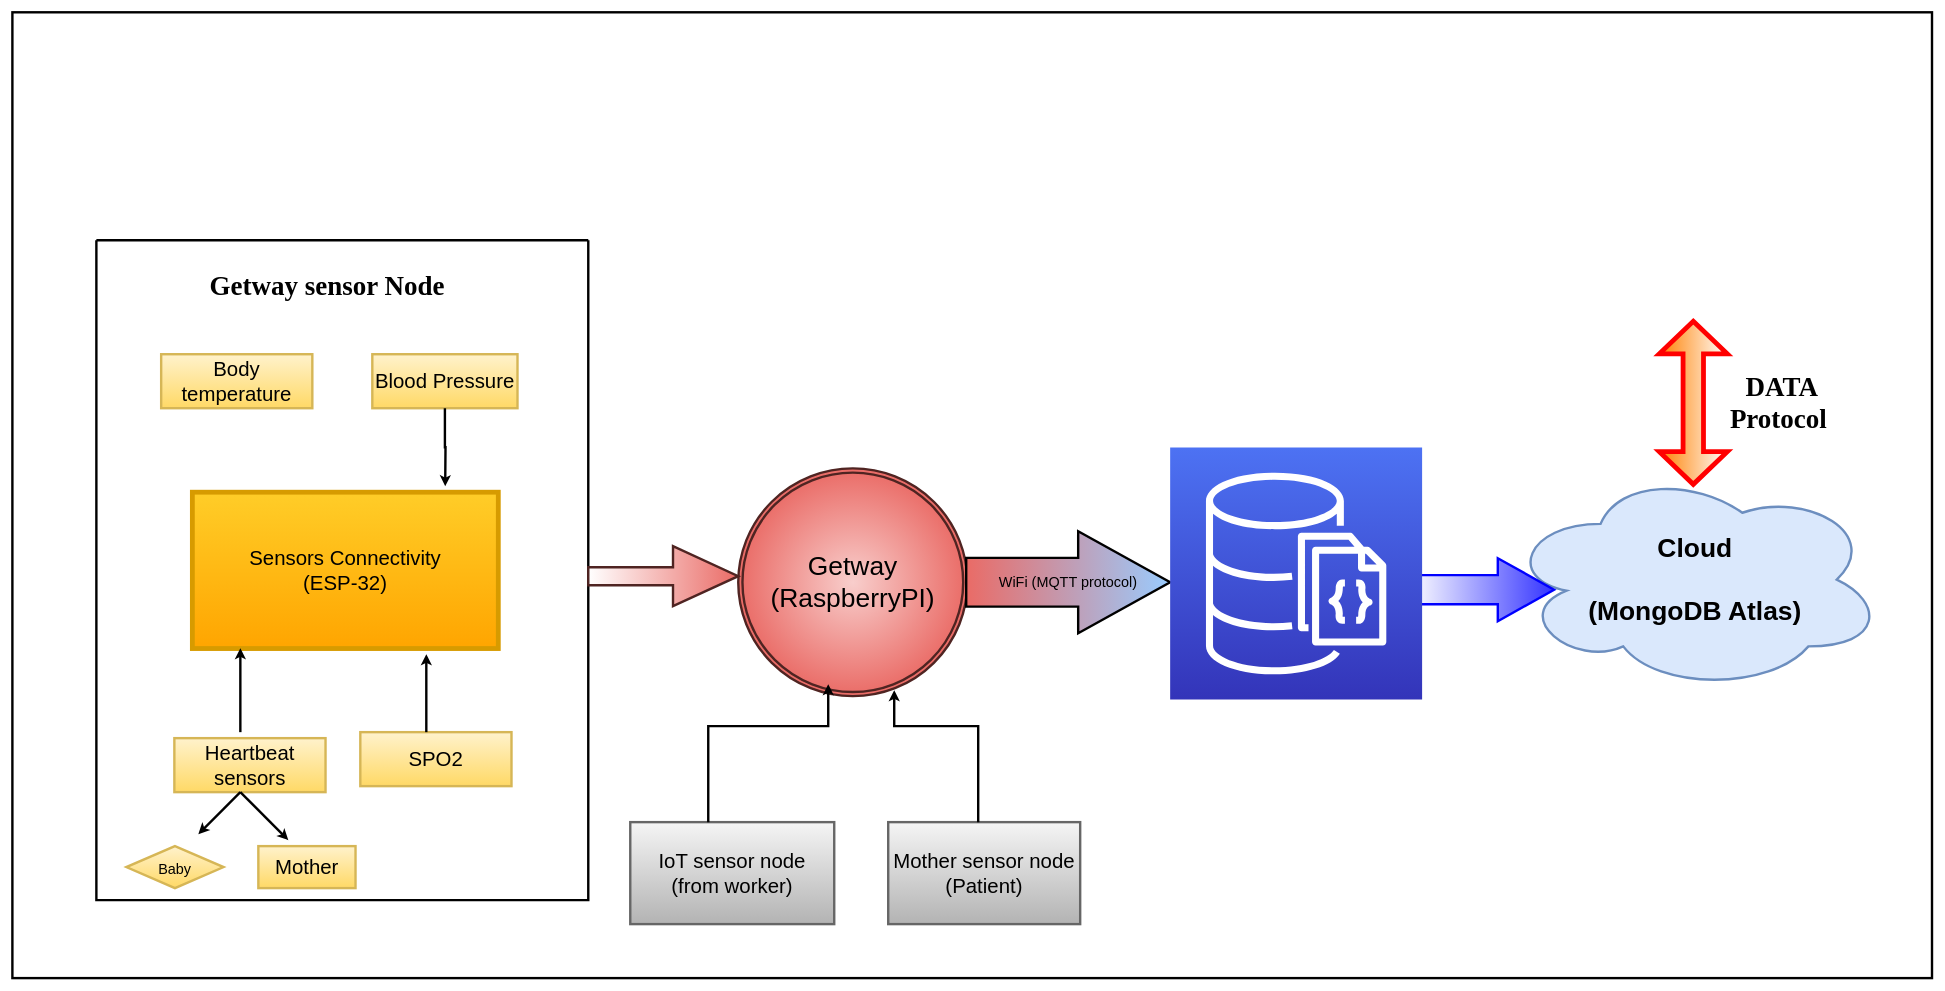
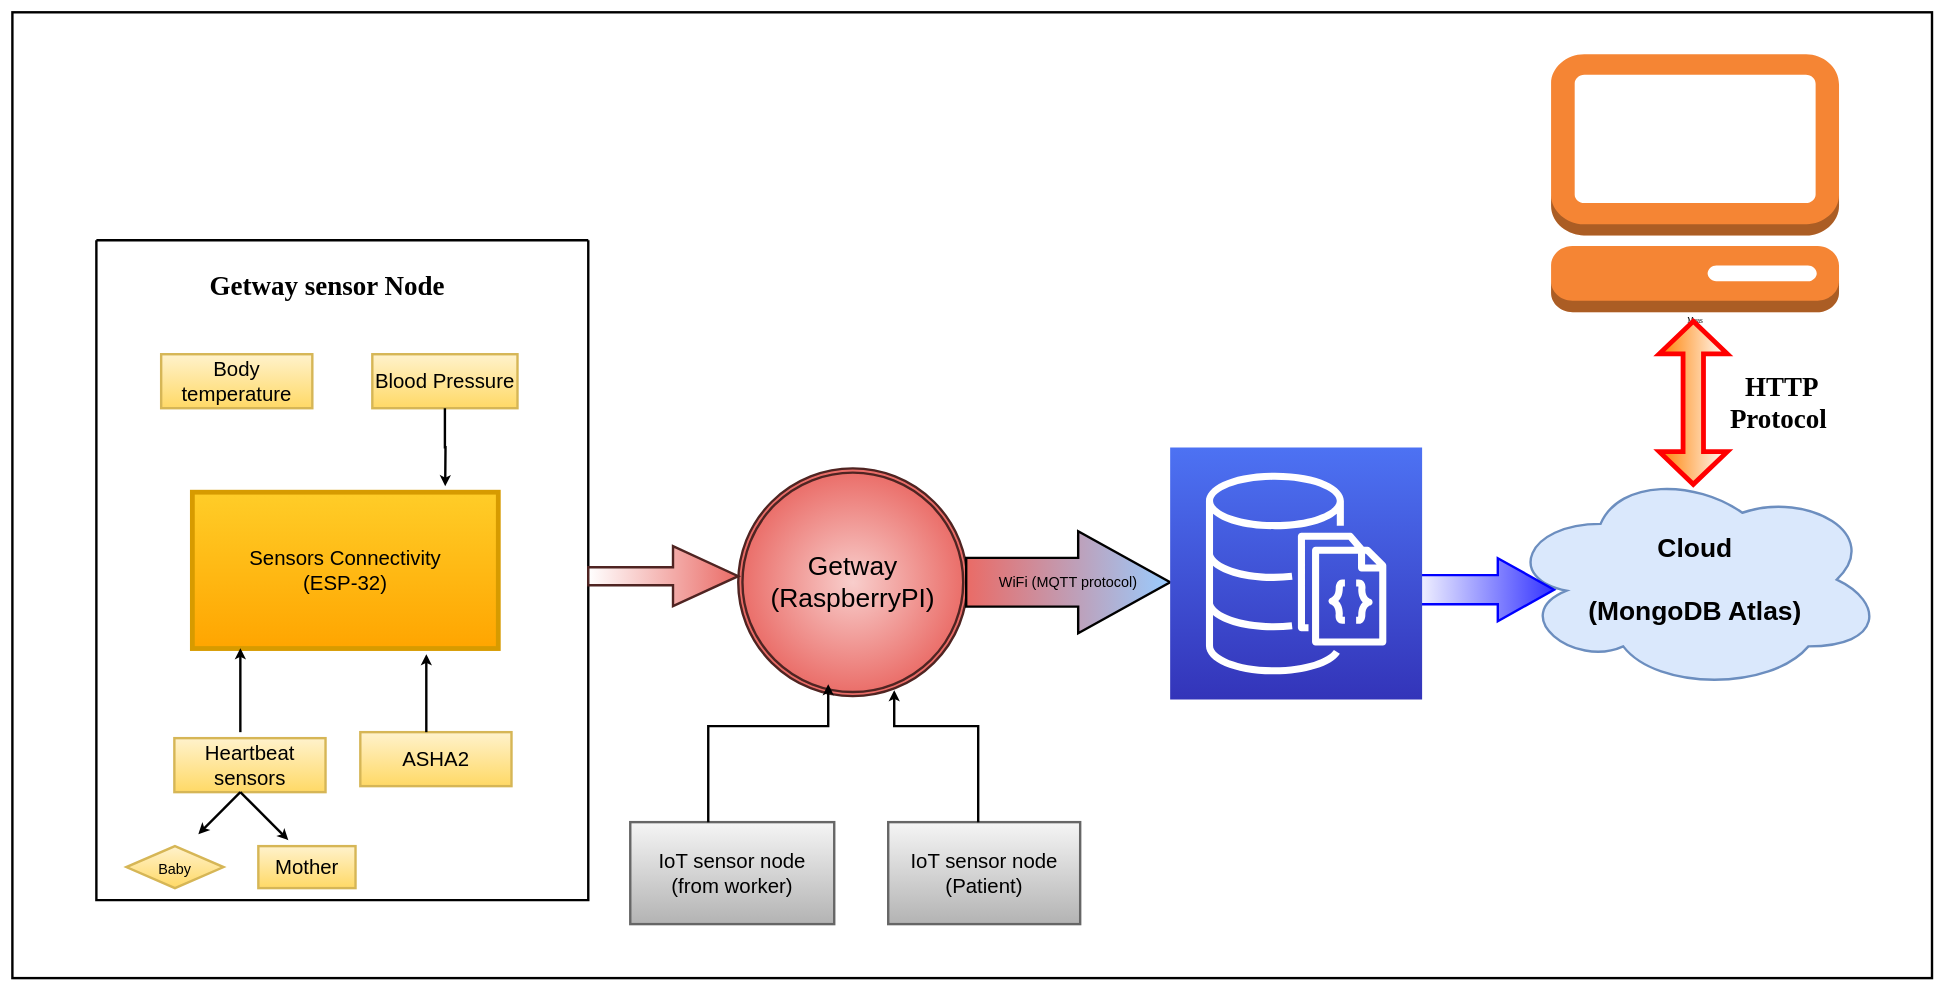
node "Meas": added
node "DATA Protocol": label "DATA Protocol" -> "HTTP Protocol"
node "SPO2": label "SPO2" -> "ASHA2"
node "Mother sensor node (Patient)": label "Mother sensor node (Patient)" -> "IoT sensor node (Patient)"
